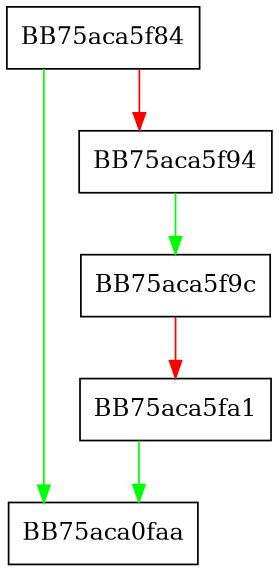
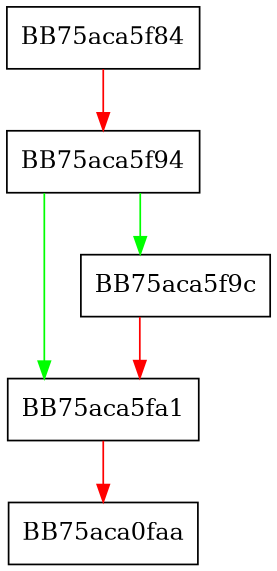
edge "BB75aca5f84" -> "BB75aca0faa": removed
edge "BB75aca5f94" -> "BB75aca5fa1": added
edge "BB75aca5fa1" -> "BB75aca0faa": color green -> red
